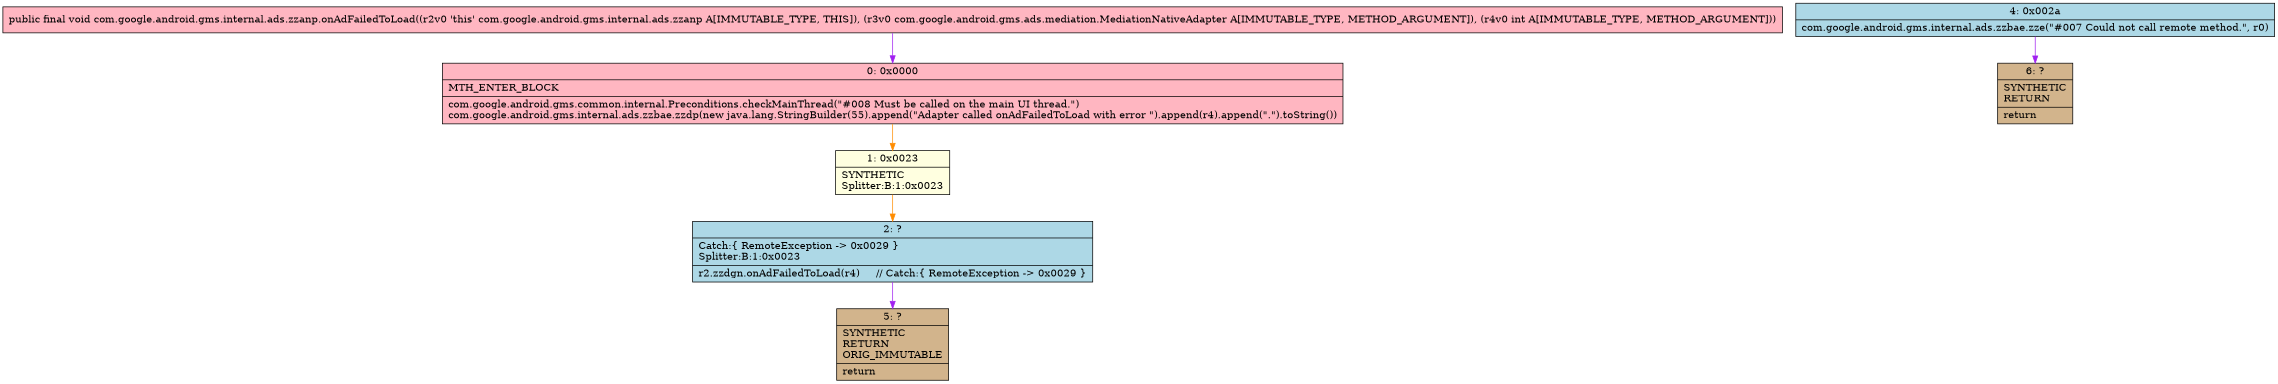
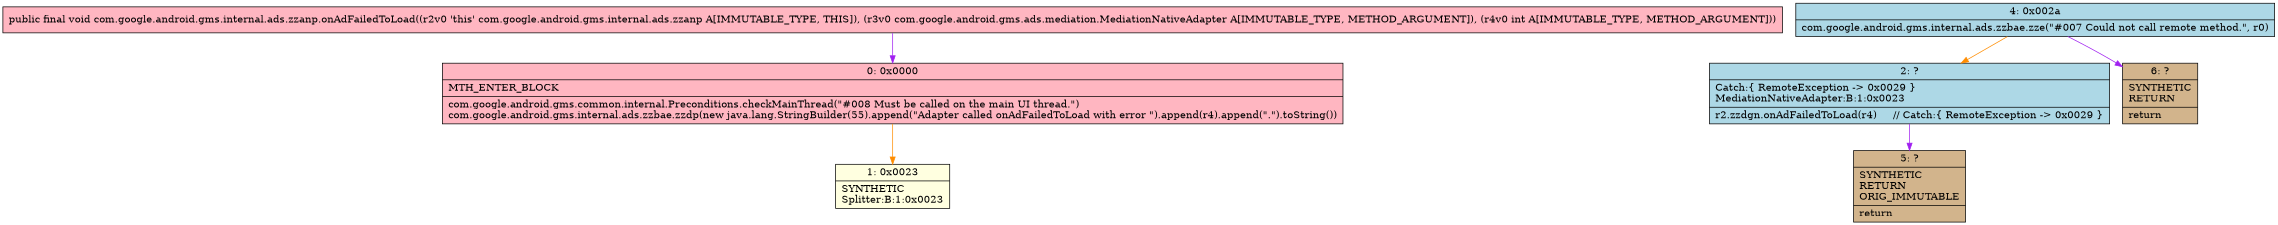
edge "1: 0x0023" -> "2: ?": now "4: 0x002a" -> "2: ?"
node "2: ?": text "Splitter:B:1:0x0023" -> "MediationNativeAdapter:B:1:0x0023"
